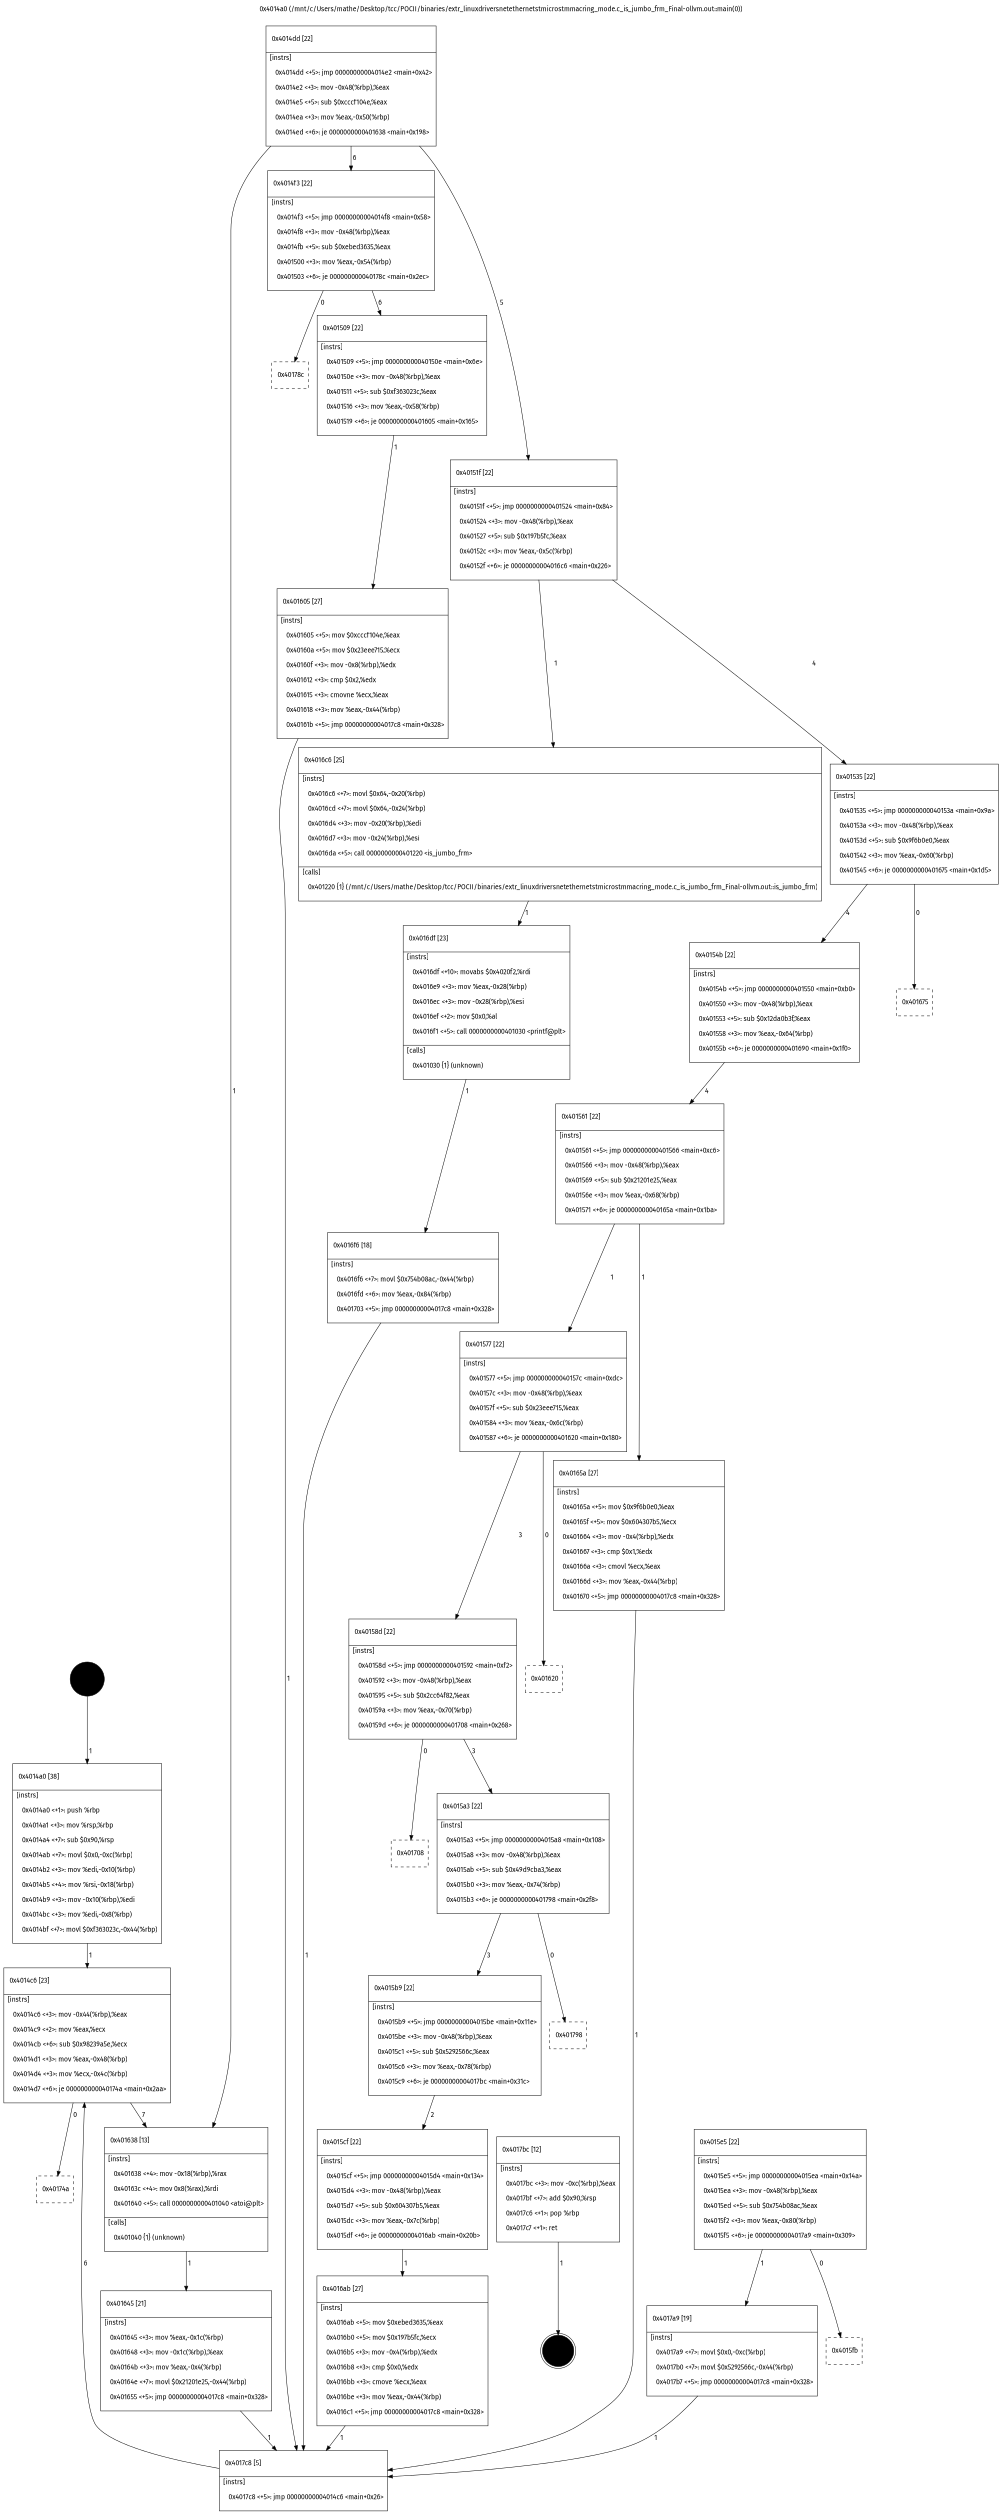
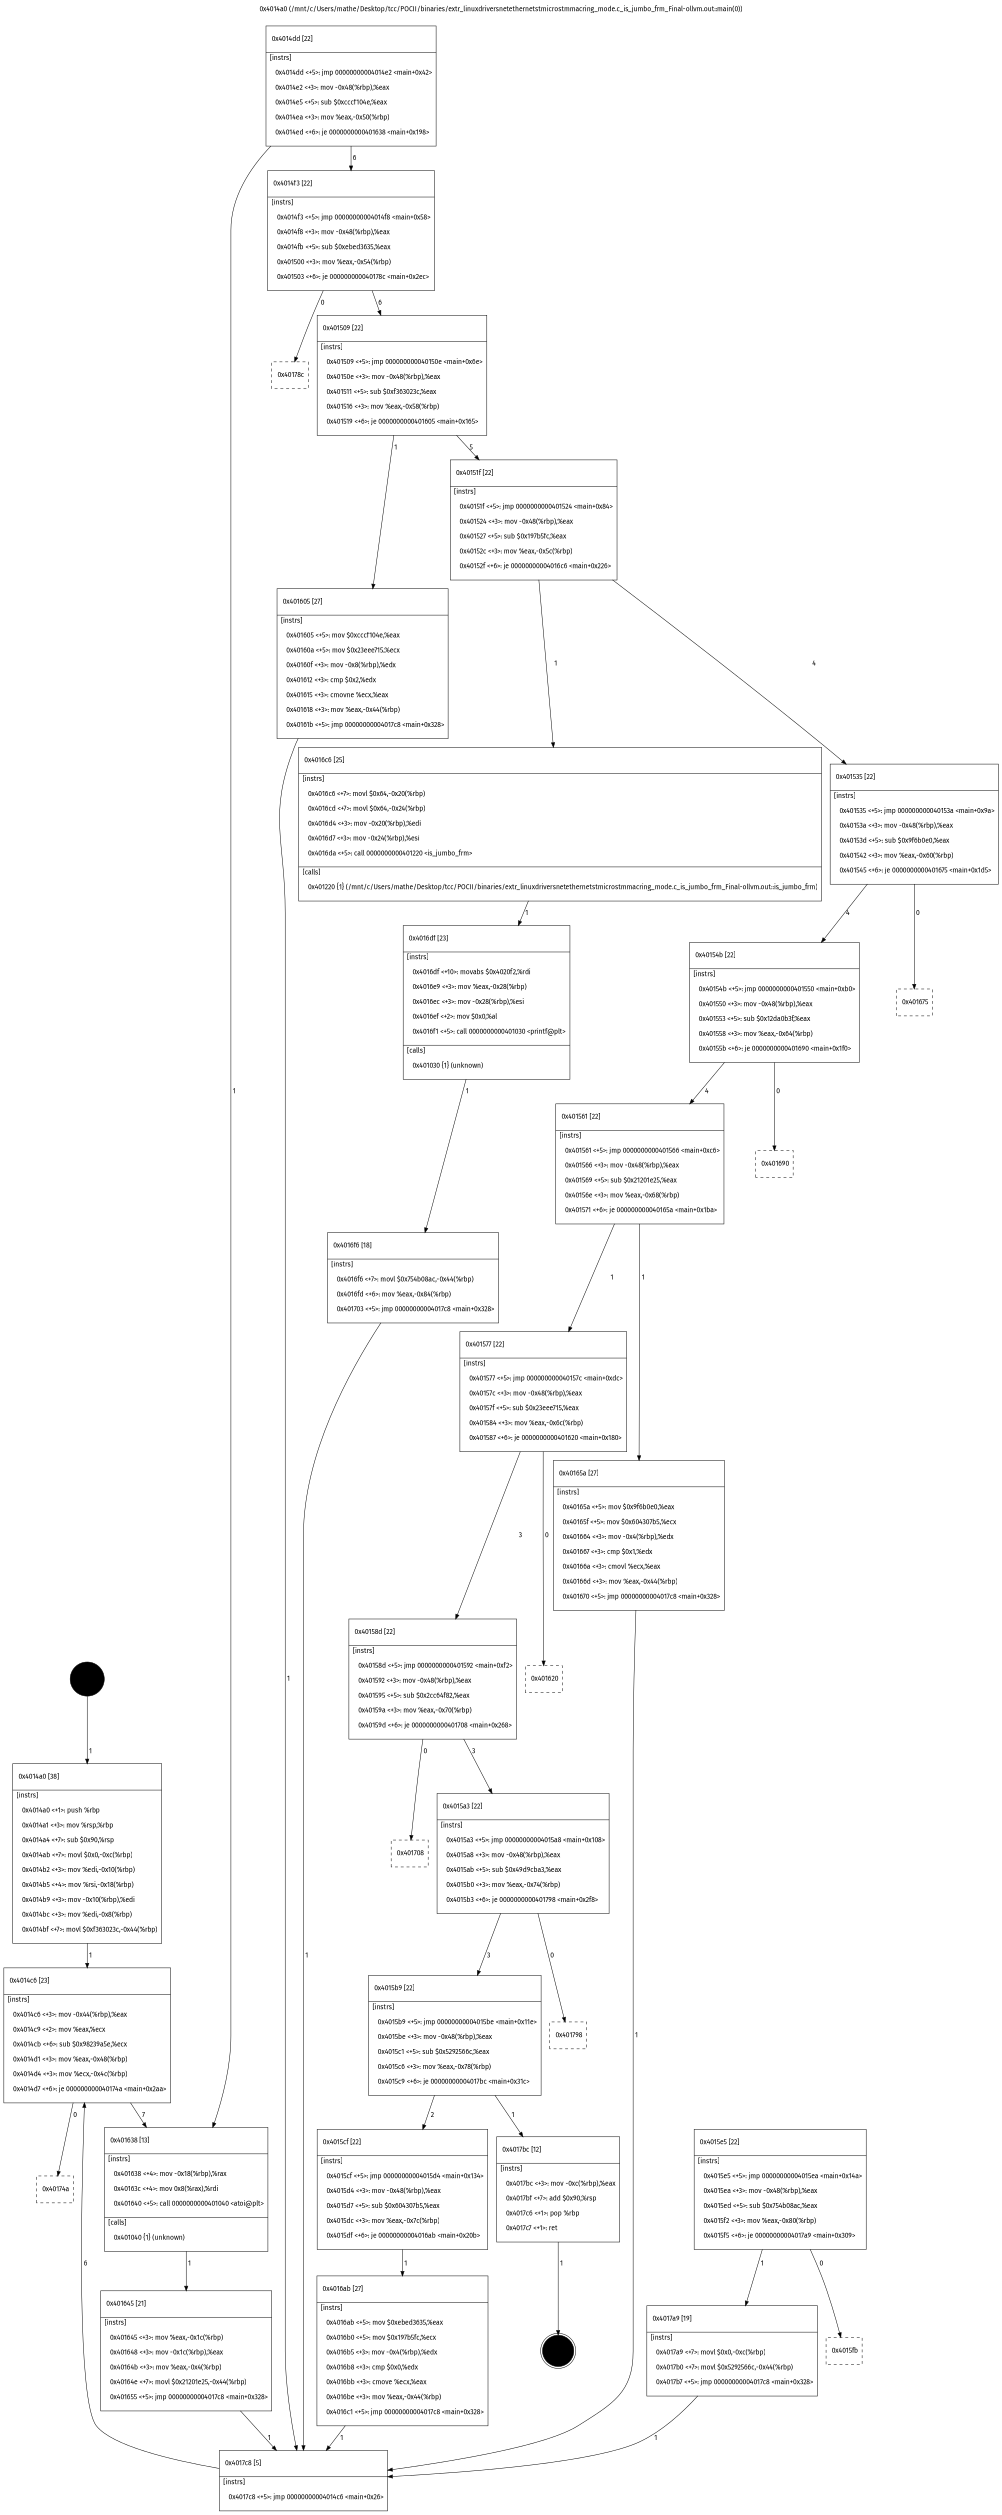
edge "0x4014dd [22]" -> "0x40151f [22]": now "0x401509 [22]" -> "0x40151f [22]"
node "0x401690": added
edge "0x4015b9 [22]" -> "0x4017bc [12]": added, label "1"
